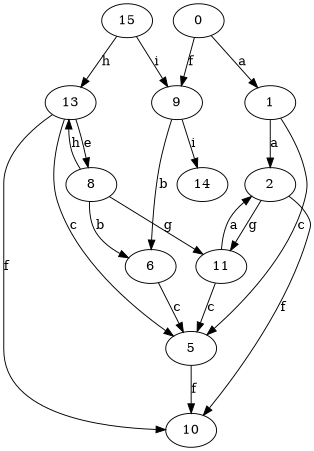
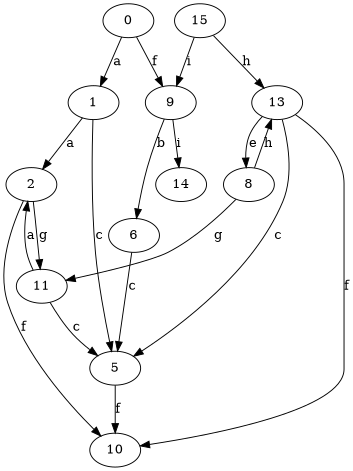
edge "8" -> "6": removed, label "b"
